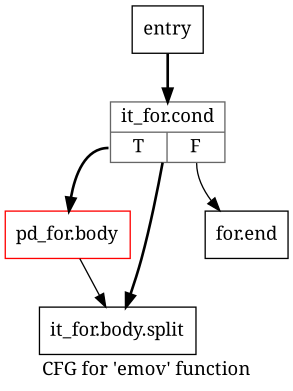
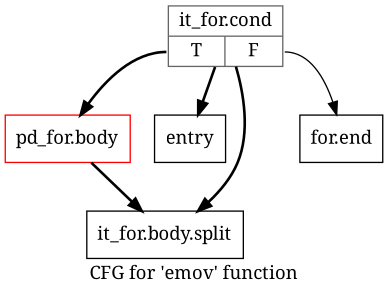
edge "entry" -> "it_for.cond": reversed
edge "pd_for.body" -> "it_for.body.split": style solid -> bold
